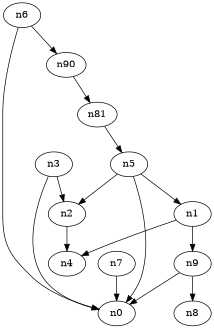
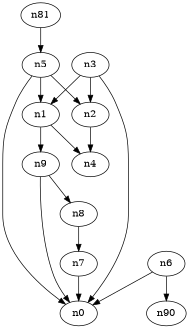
edge "n3" -> "n1": added
edge "n90" -> "n81": removed
edge "n8" -> "n7": added
